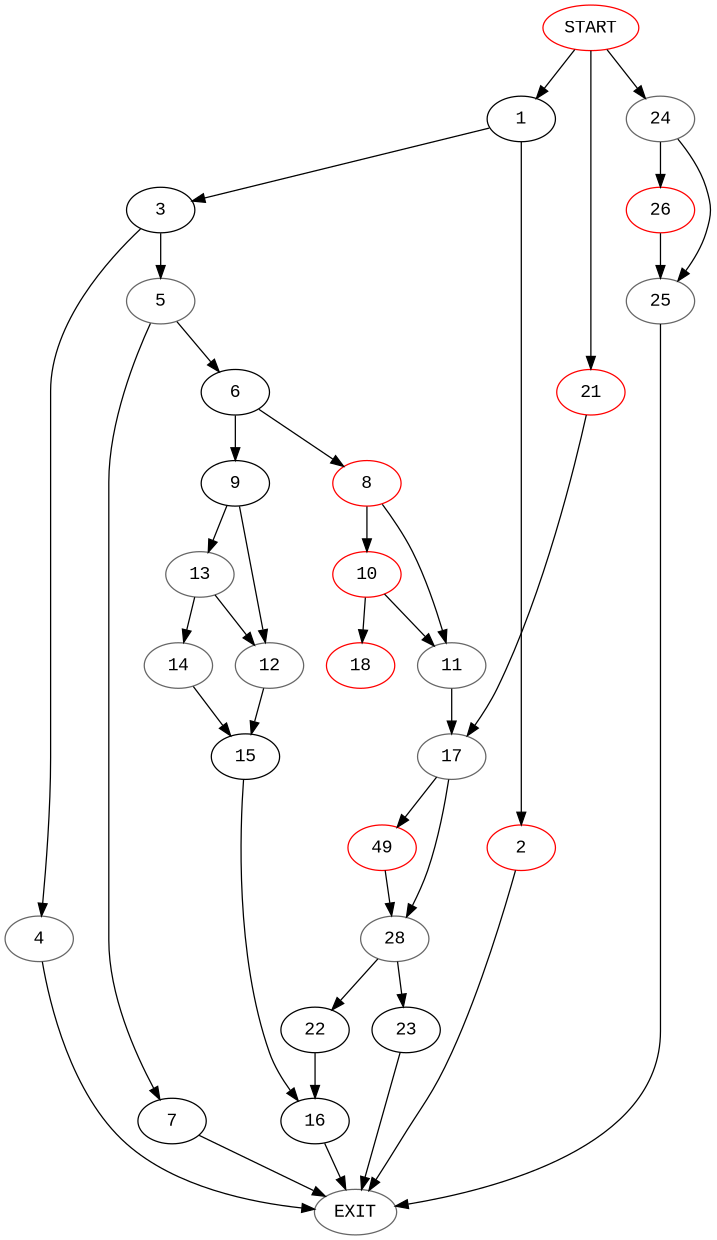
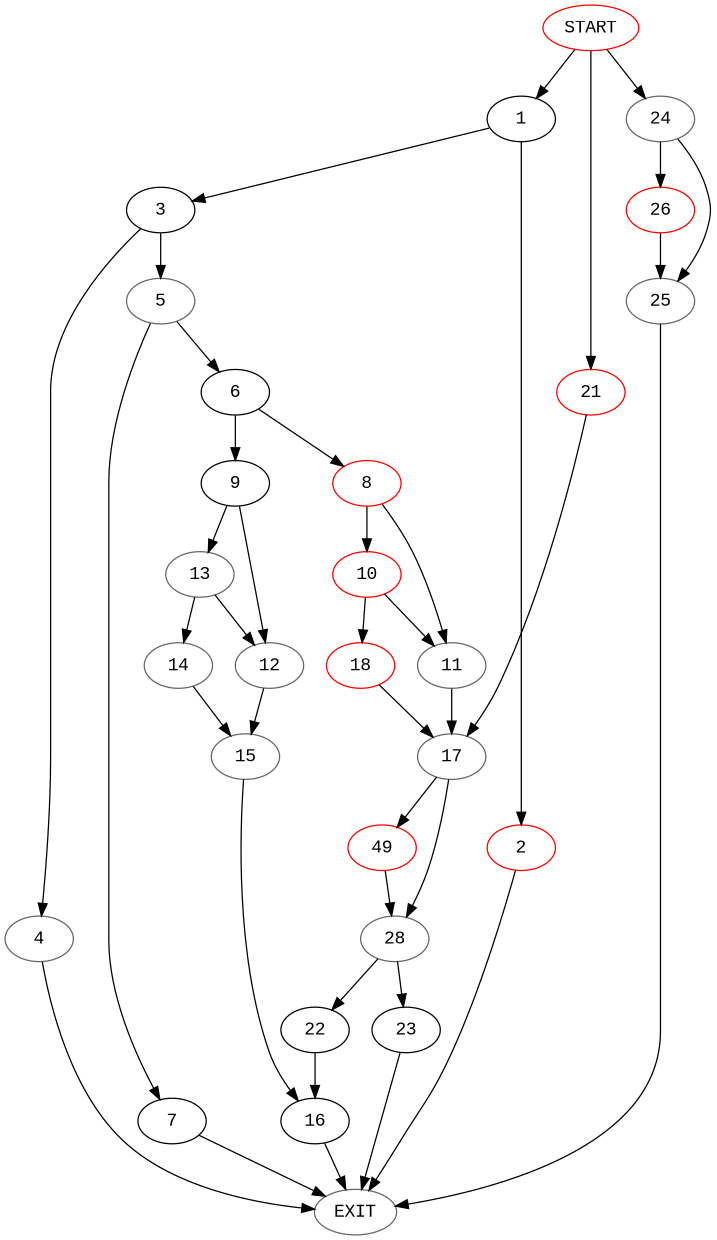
edge "18" -> "17": added
node "15": color black -> gray40
